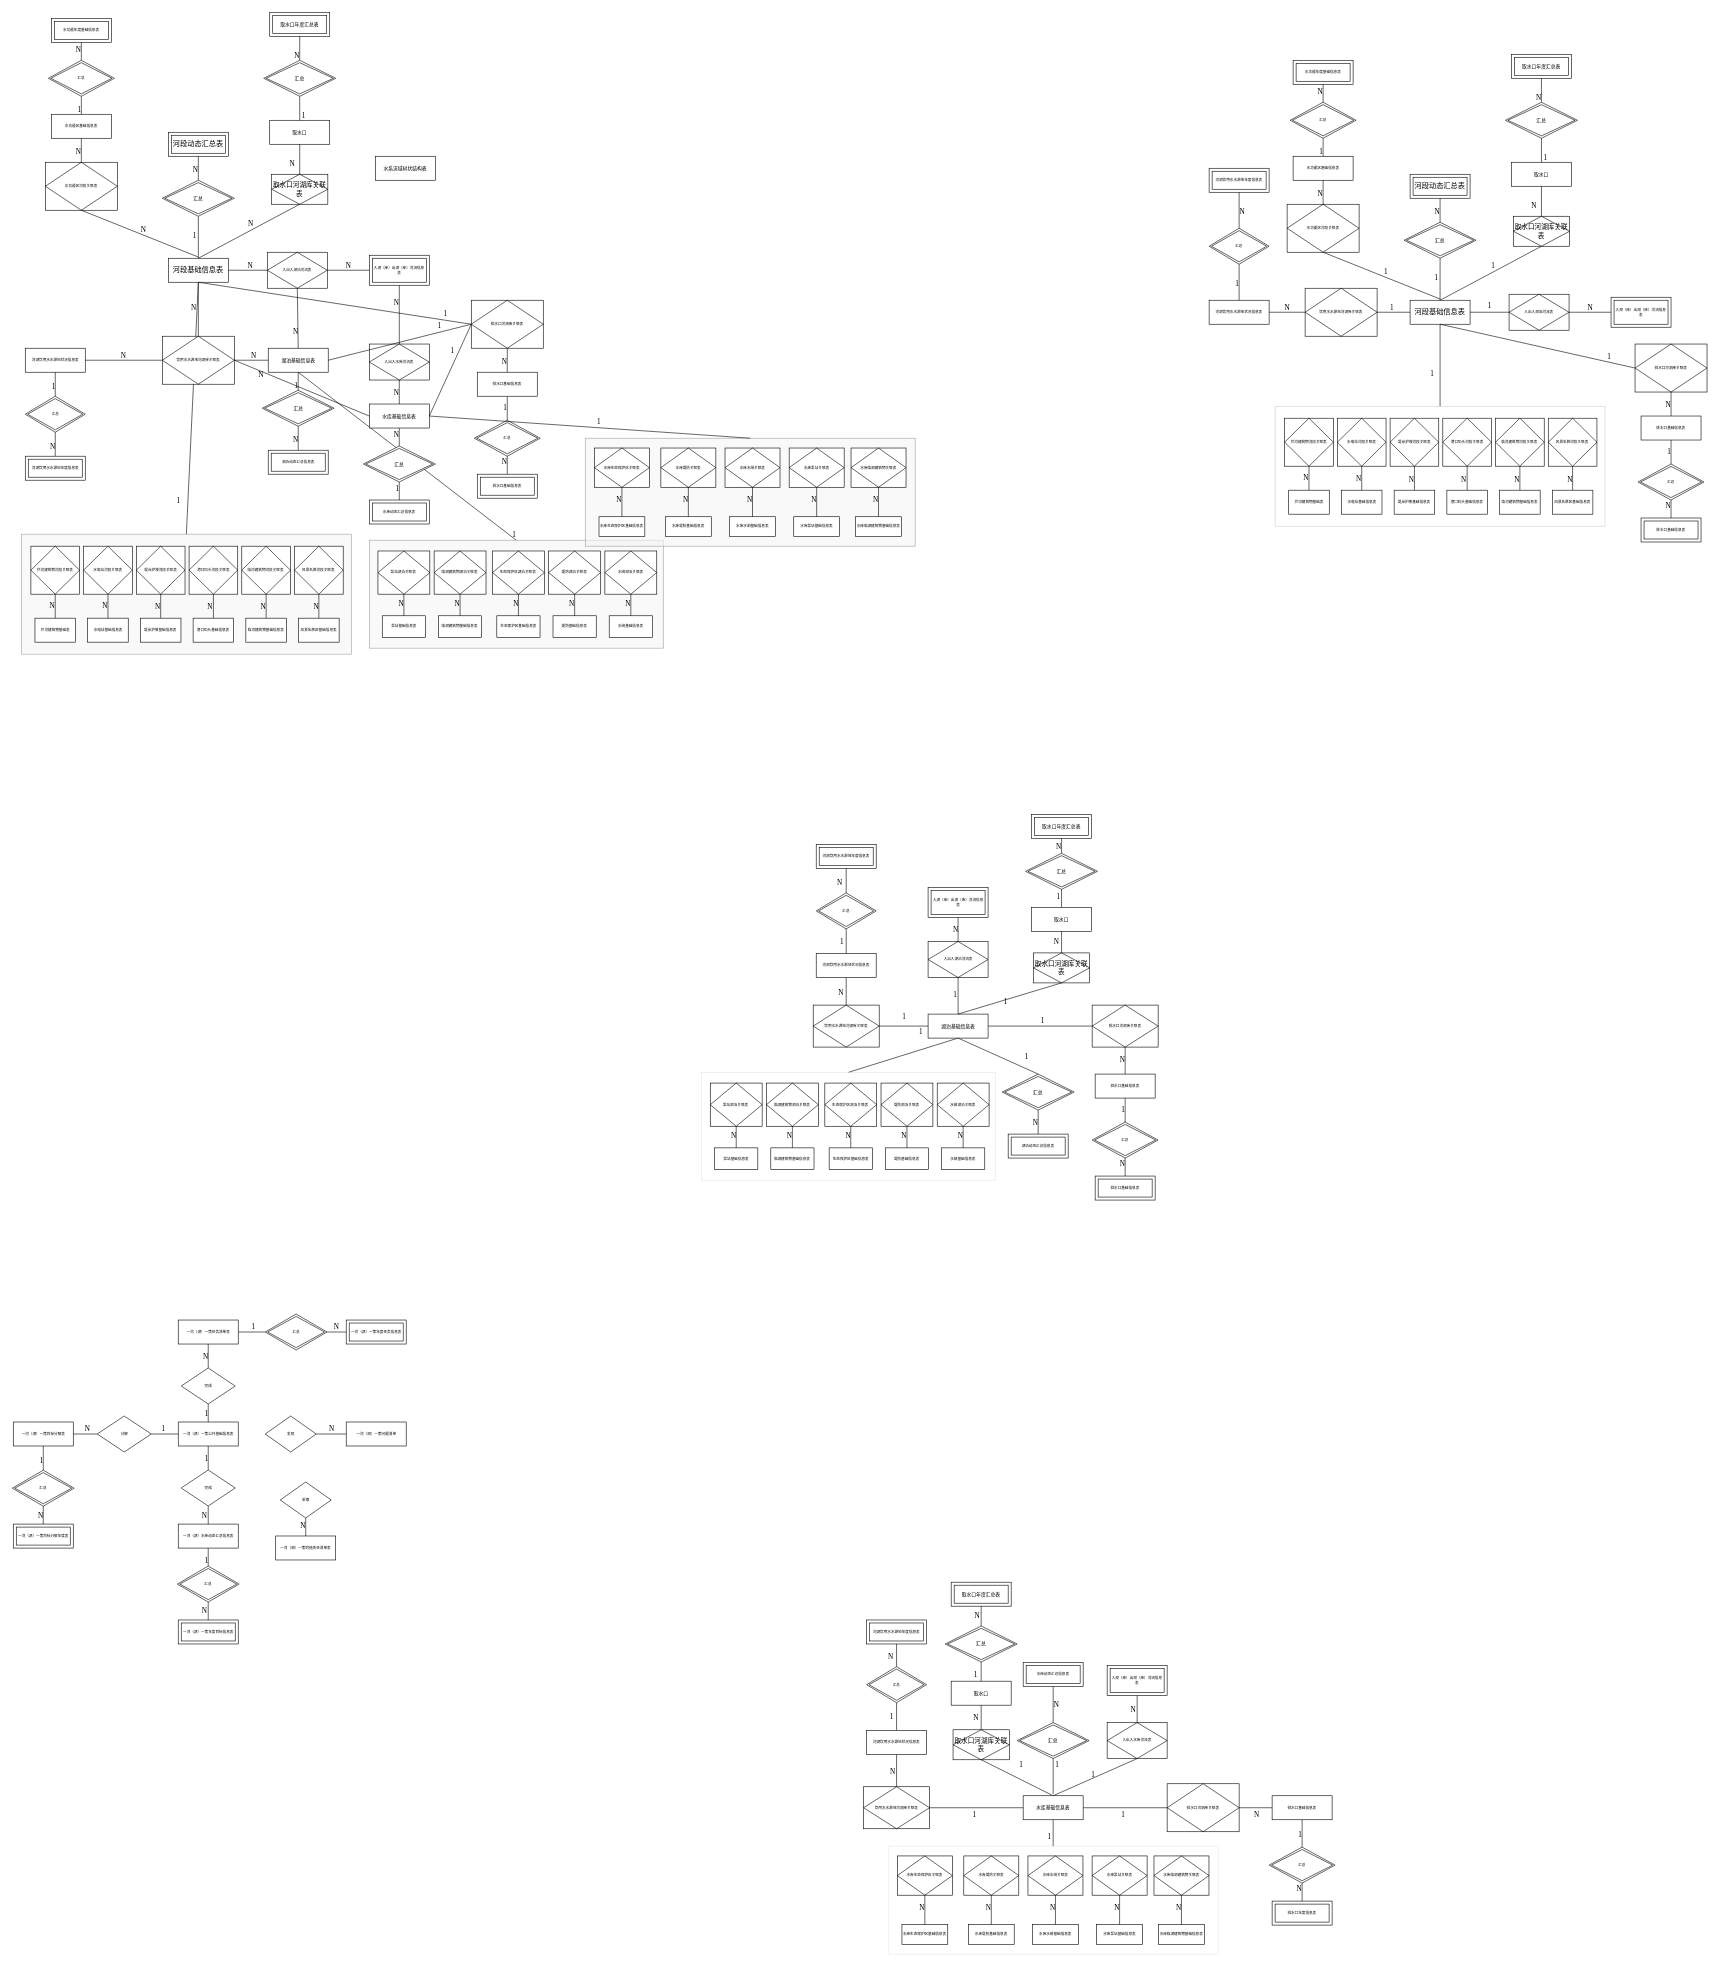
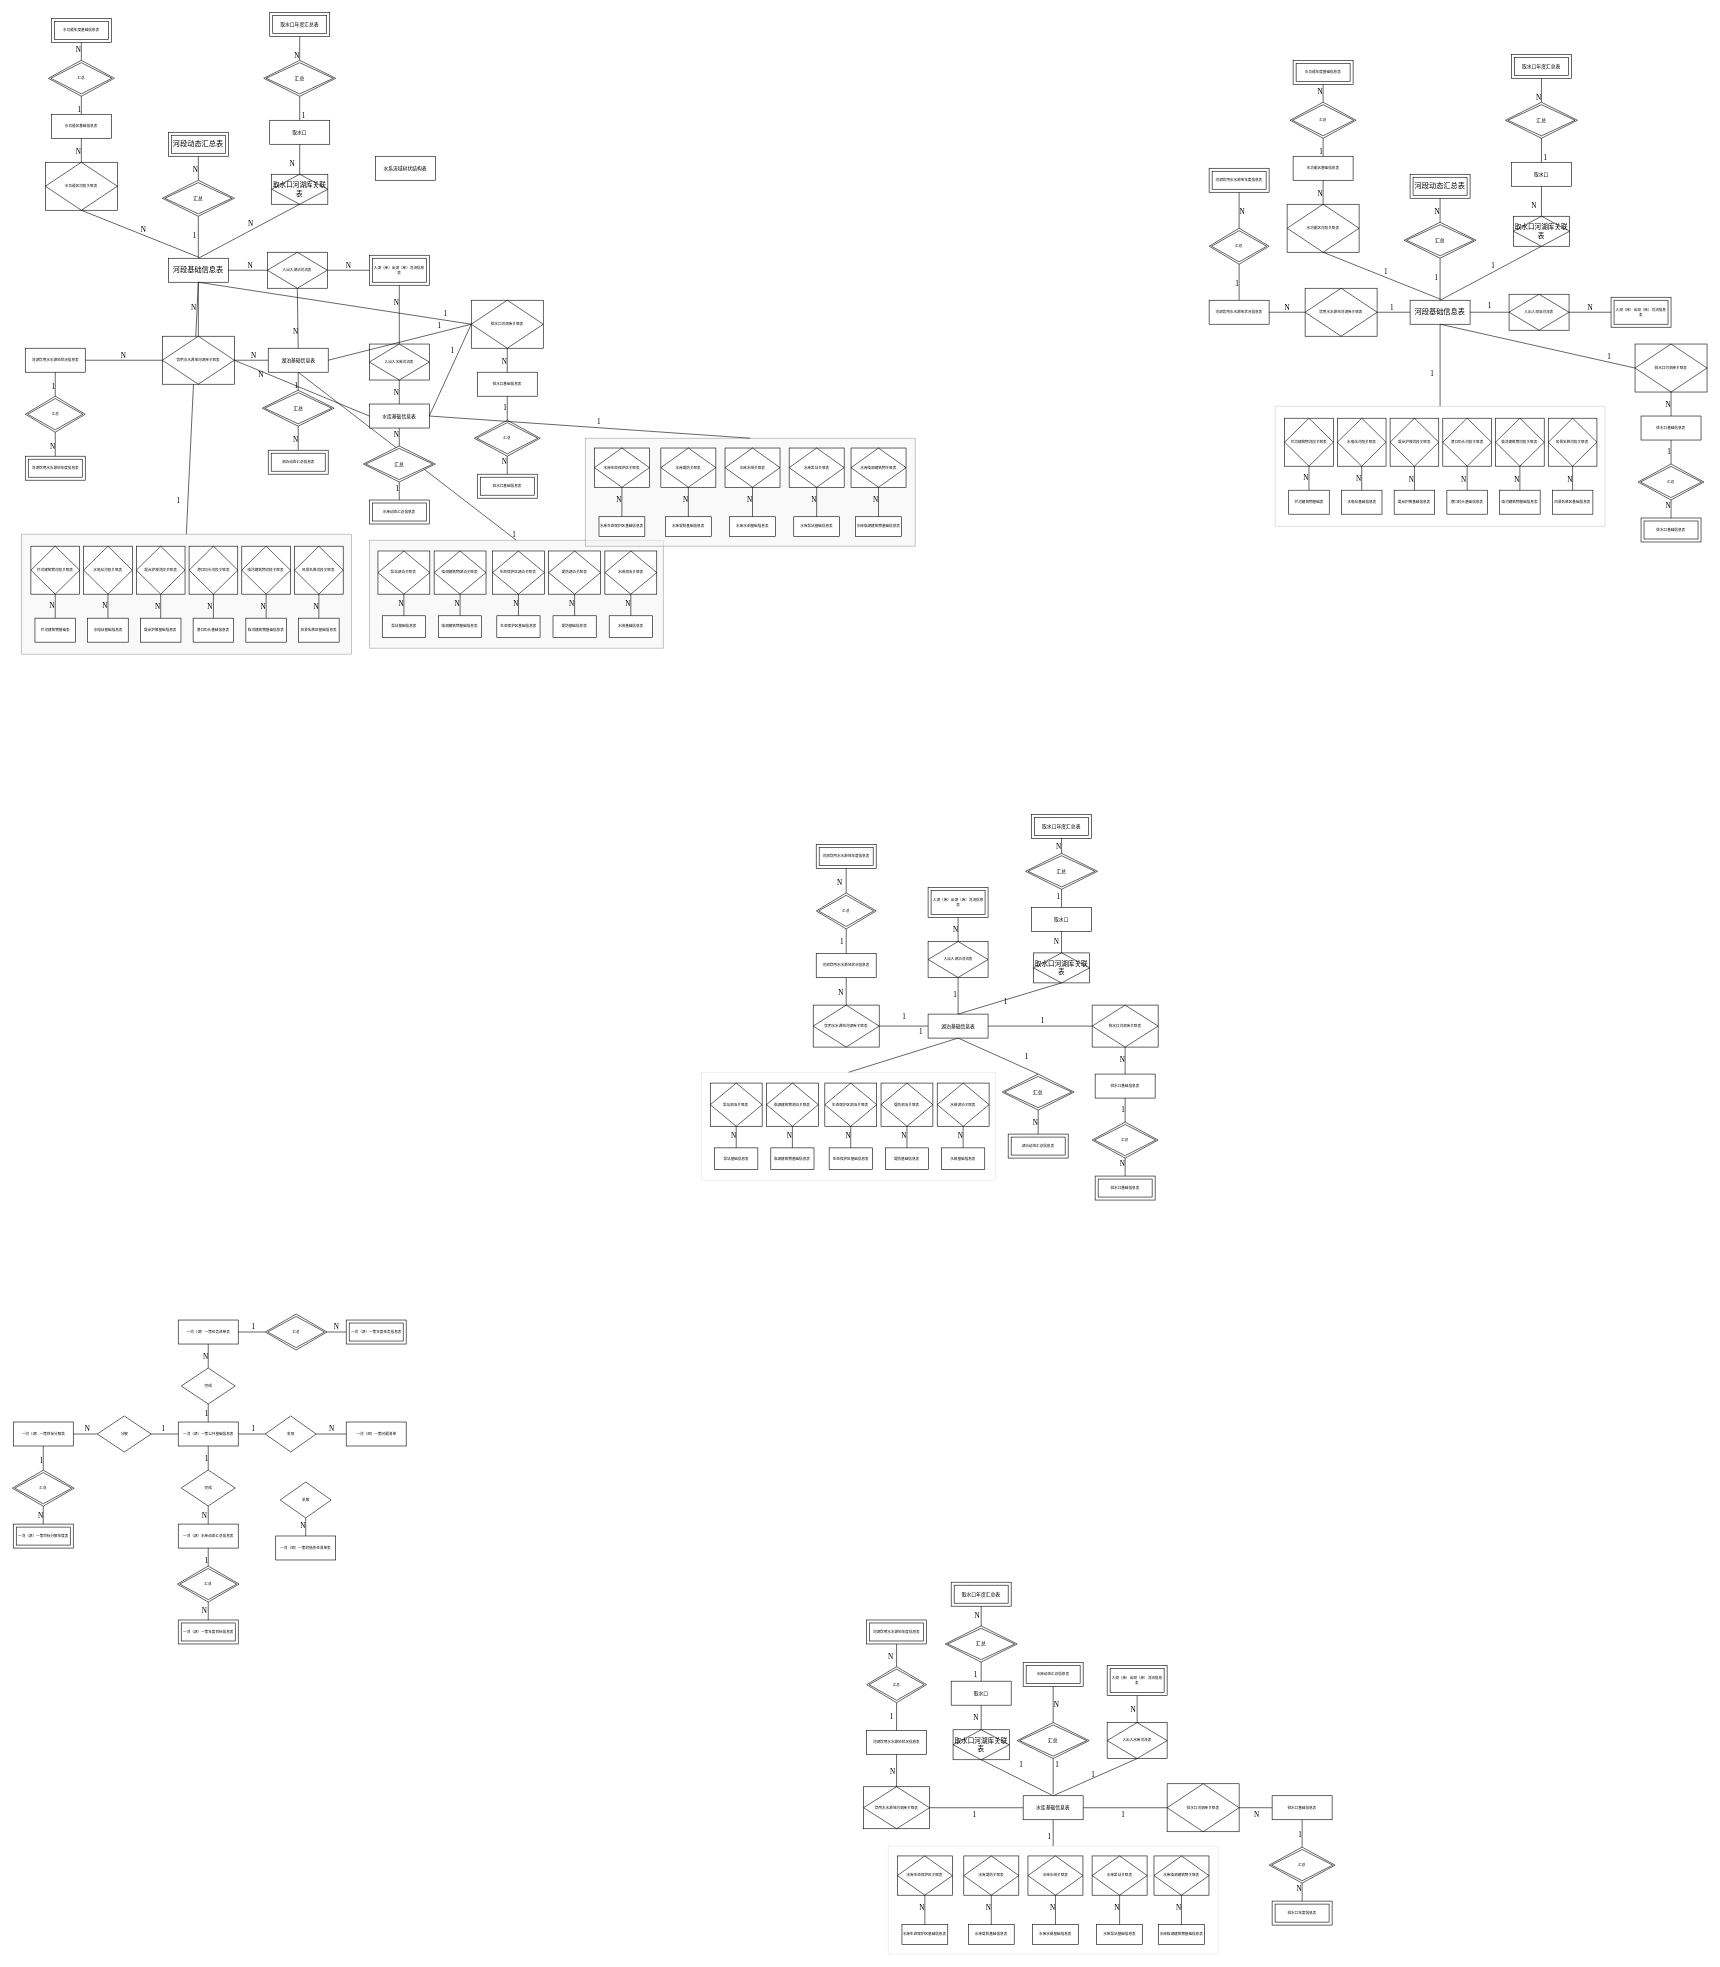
edge "一河（湖）一策公共基础信息表" -- "发现": added, label "1"
